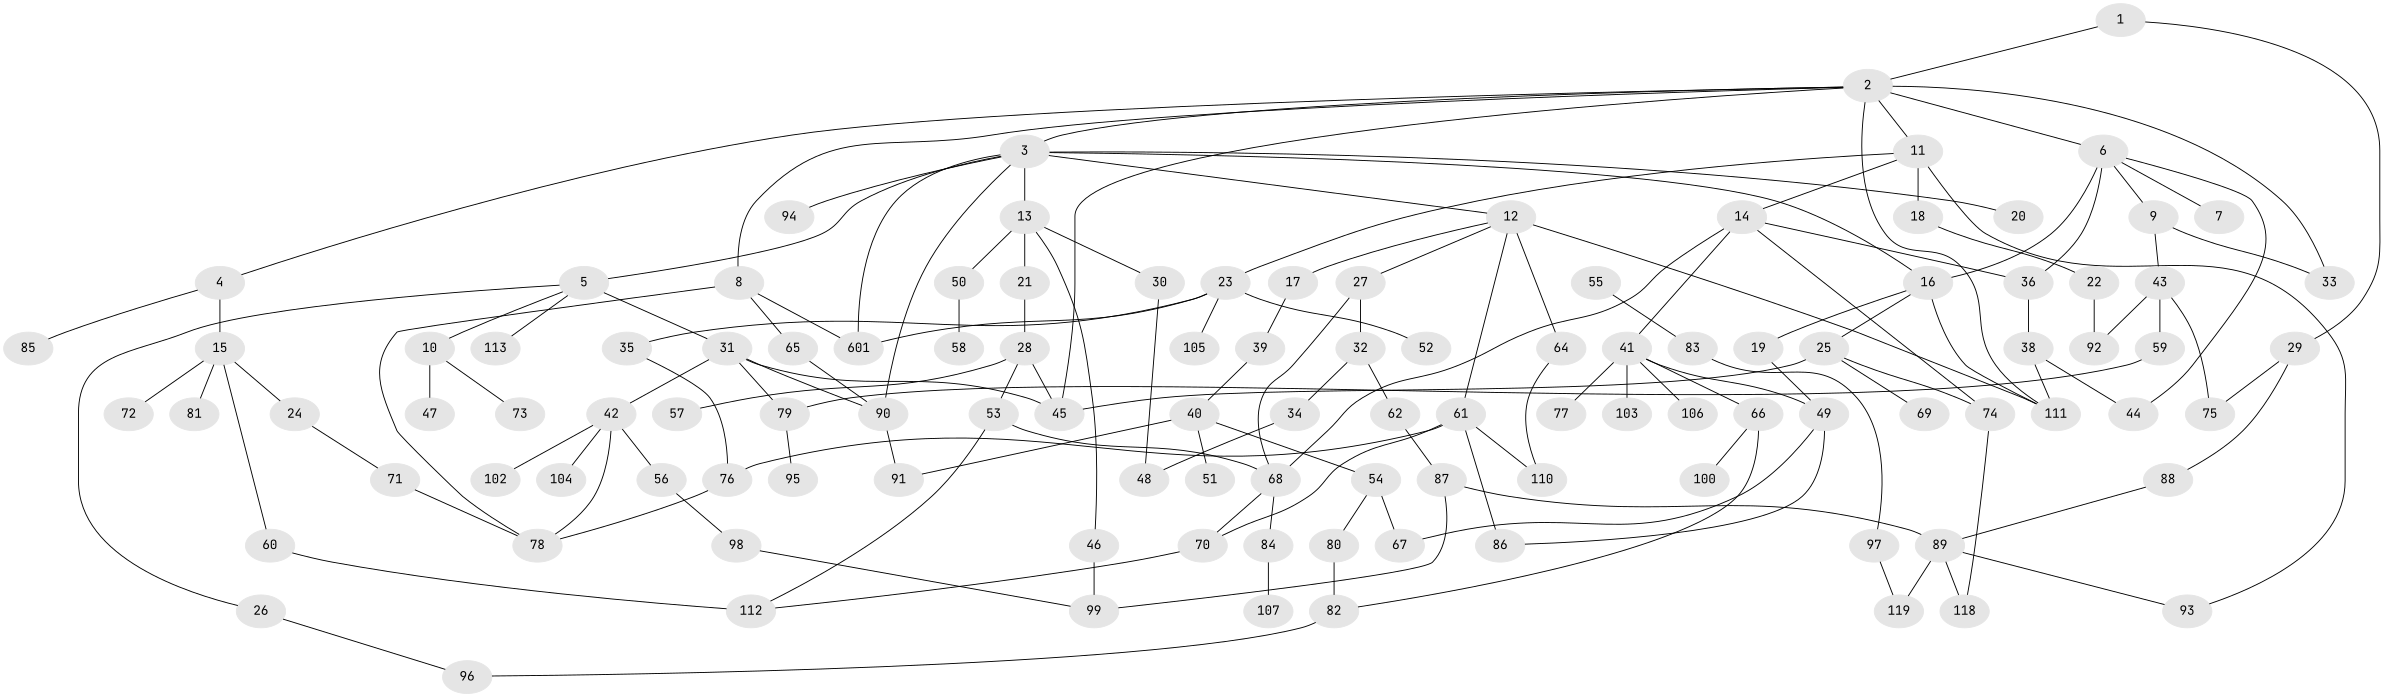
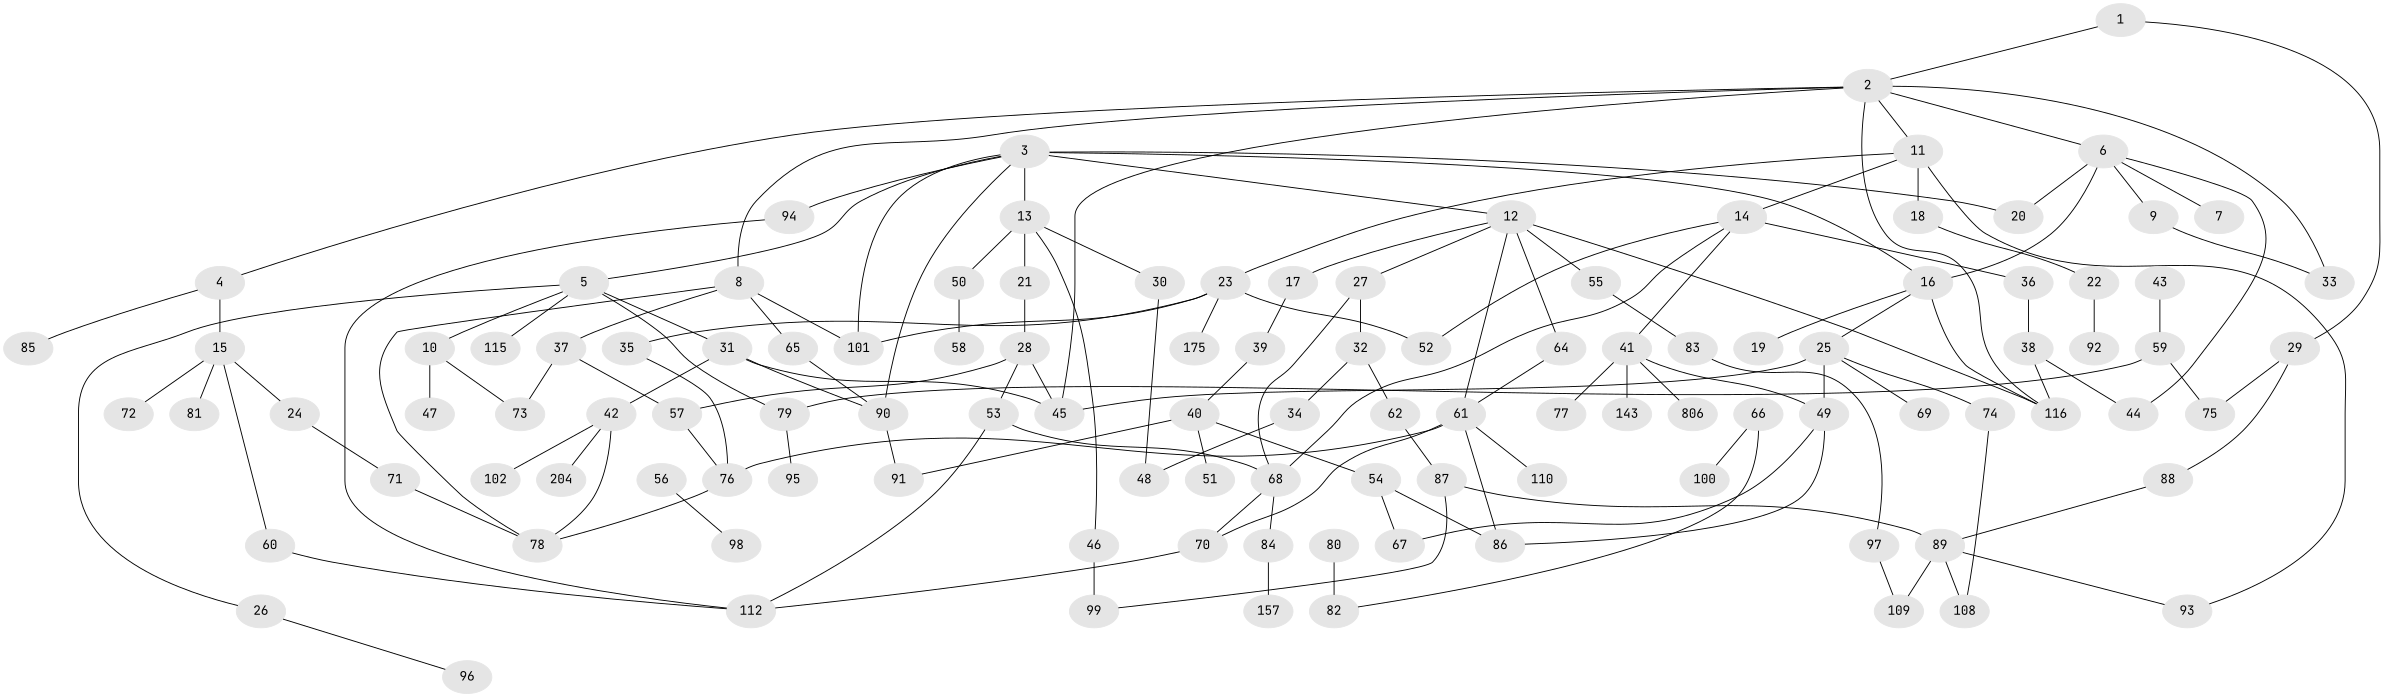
edge "2" -- "3": removed
edge "6" -- "36": now "6" -- "20"
edge "12" -- "55": added
edge "9" -- "43": removed
edge "43" -- "92": removed
edge "14" -- "74": now "14" -- "52"
edge "43" -- "75": now "59" -- "75"
node "113": label "113" -> "115"
node "37": added
node "601": label "601" -> "101"
node "105": label "105" -> "175"
edge "31" -- "79": now "5" -- "79"
edge "19" -- "49": now "25" -- "49"
edge "41" -- "66": removed
edge "94" -- "112": added
edge "64" -- "110": now "64" -- "61"
node "103": label "103" -> "143"
node "106": label "106" -> "806"
node "111": label "111" -> "116"
edge "42" -- "56": removed
edge "57" -- "76": added
node "104": label "104" -> "204"
edge "54" -- "80": now "54" -- "86"
edge "98" -- "99": removed
node "107": label "107" -> "157"
node "119": label "119" -> "109"
node "118": label "118" -> "108"
edge "82" -- "96": removed
